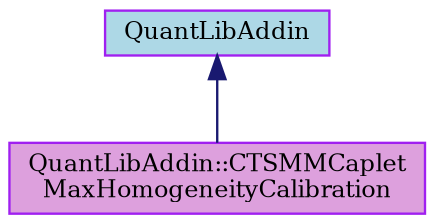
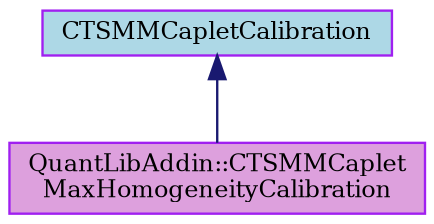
node "QuantLibAddin": label "QuantLibAddin" -> "CTSMMCapletCalibration"
